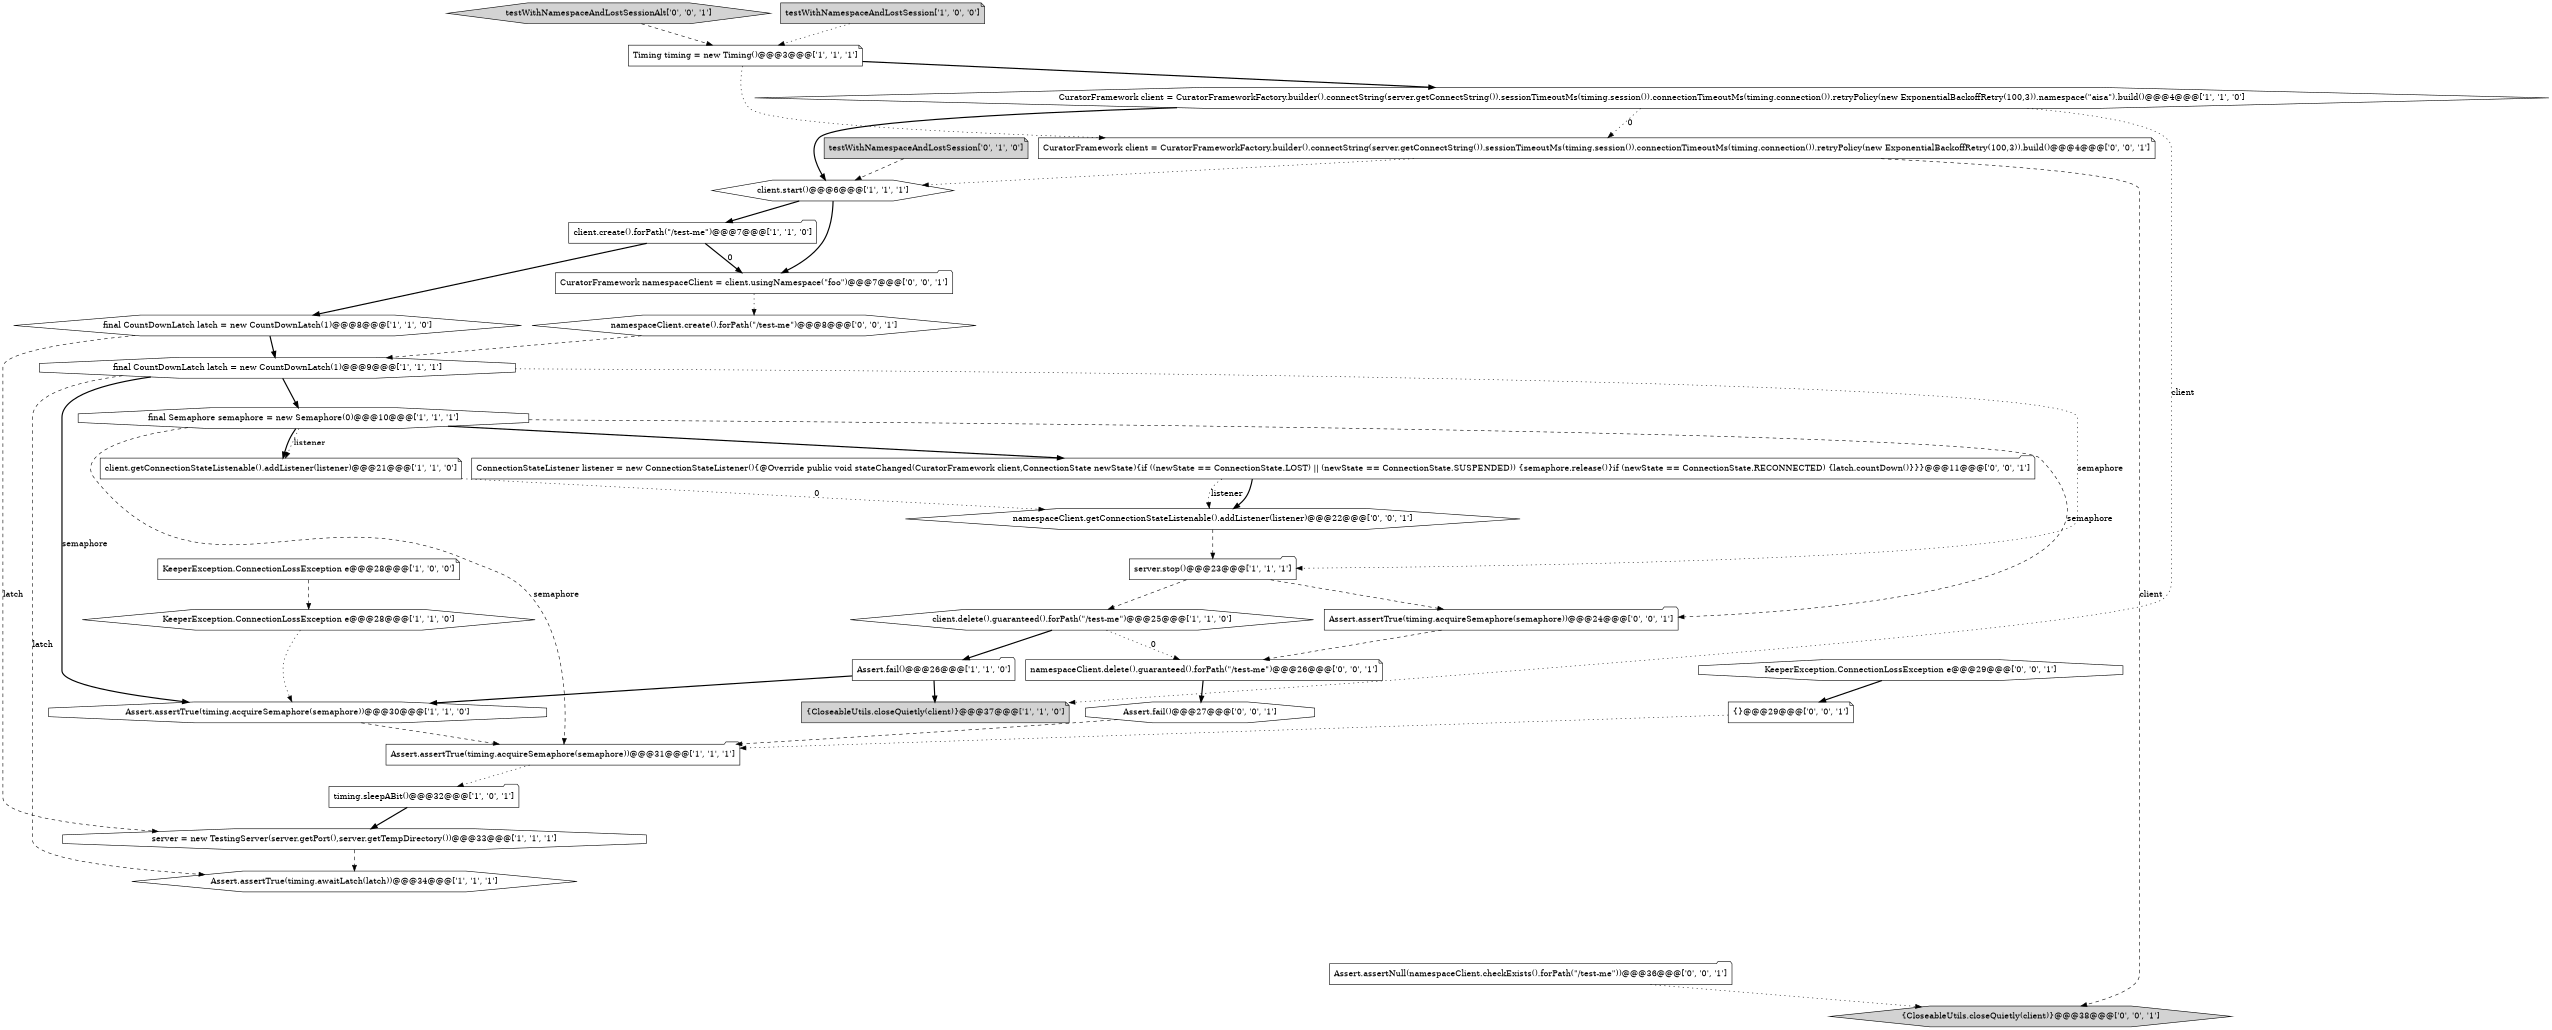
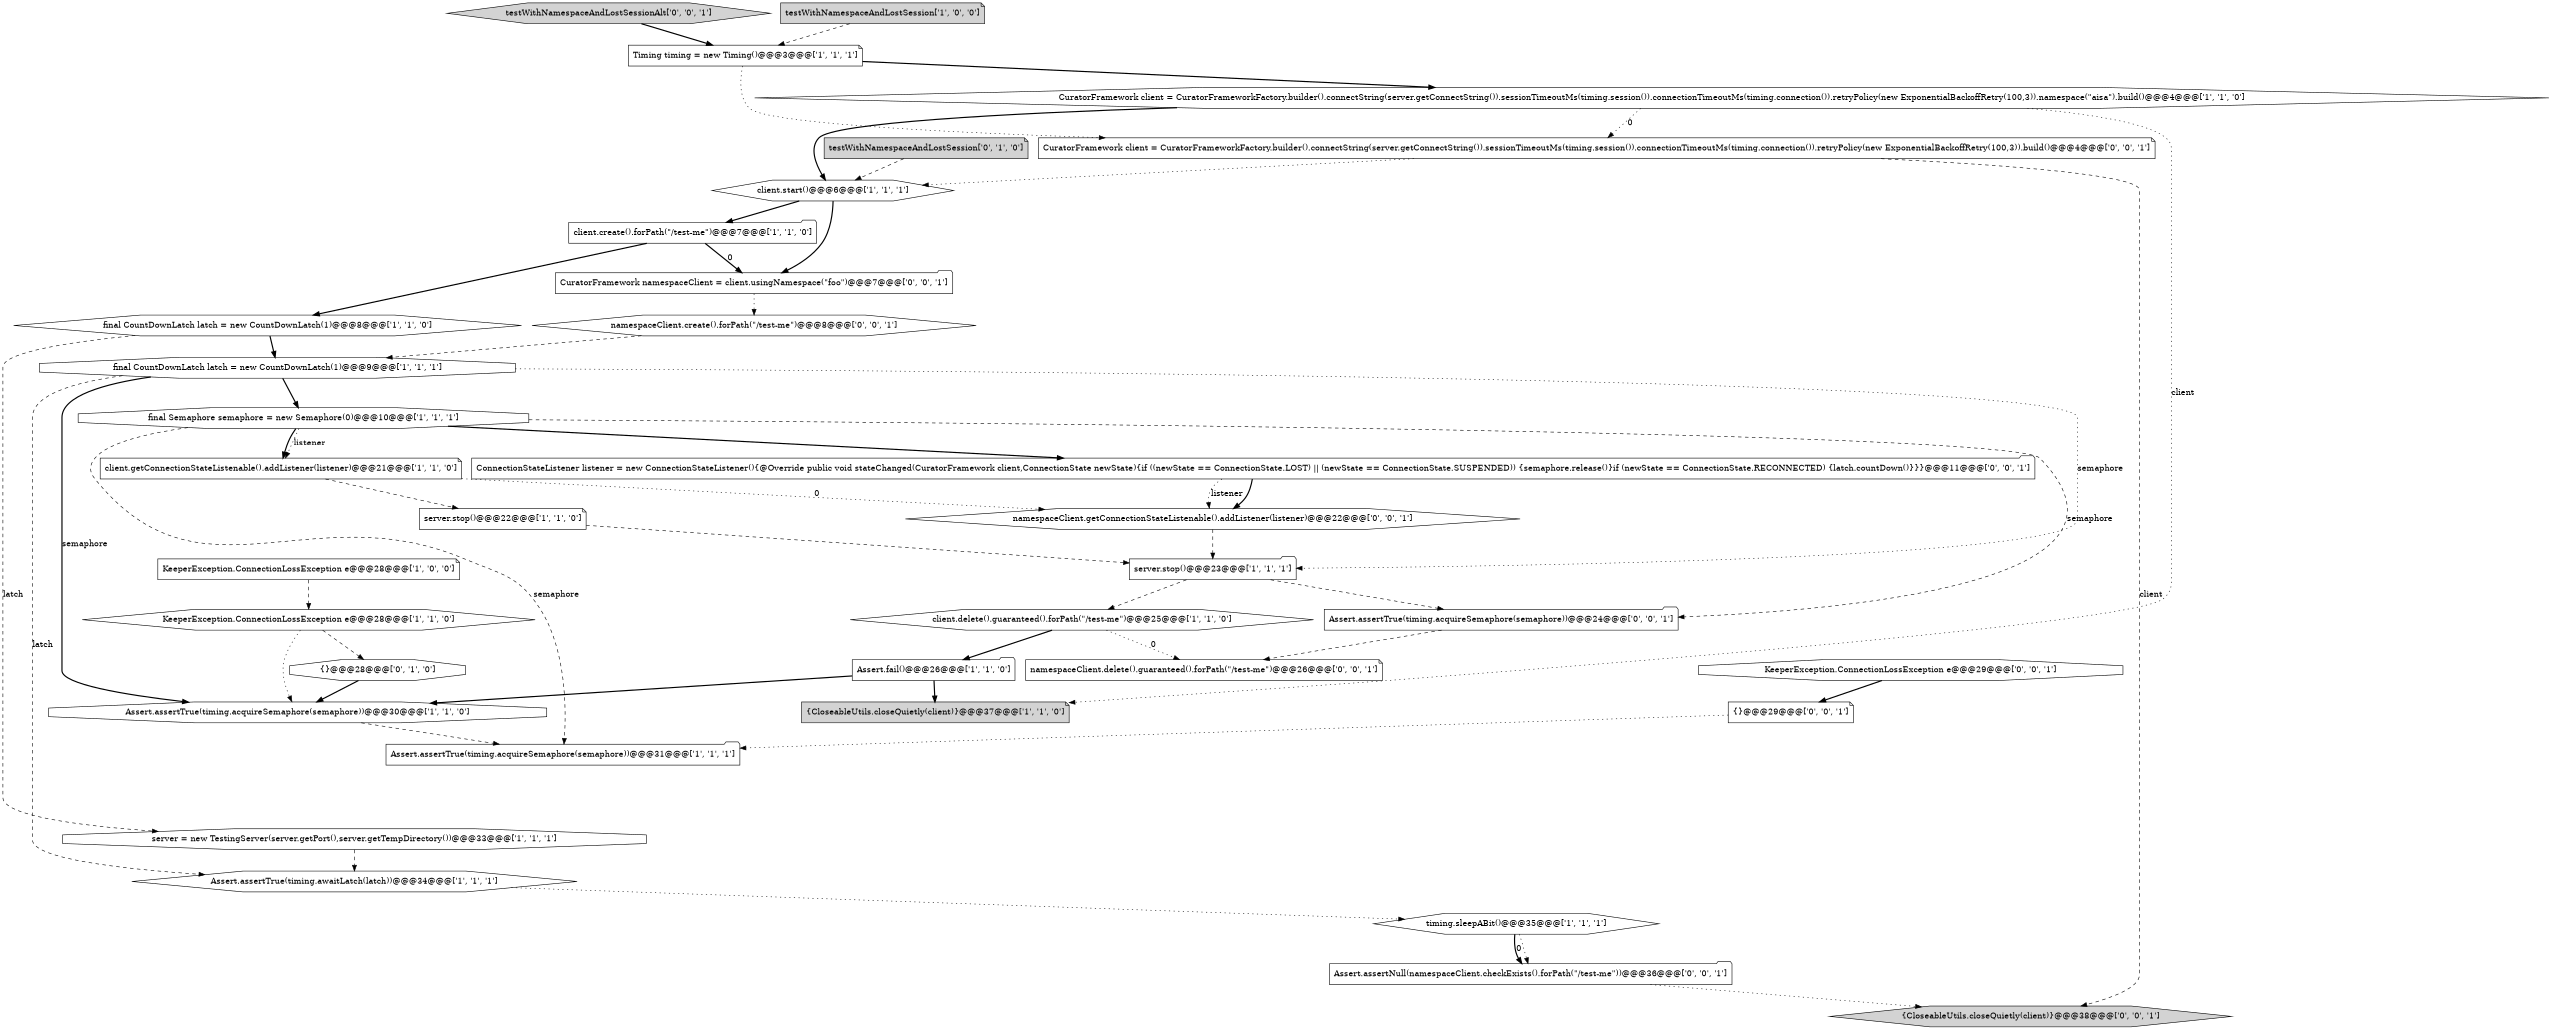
edge "testWithNamespaceAndLostSessionAlt['0', '0', '1']" -> "Timing timing = new Timing()@@@3@@@['1', '1', '1']": style dashed -> bold
edge "testWithNamespaceAndLostSession['1', '0', '0']" -> "Timing timing = new Timing()@@@3@@@['1', '1', '1']": style dotted -> dashed
node "server.stop()@@@22@@@['1', '1', '0']": added
node "{}@@@28@@@['0', '1', '0']": added
node "Assert.fail()@@@27@@@['0', '0', '1']": removed
node "timing.sleepABit()@@@32@@@['1', '0', '1']": removed
node "timing.sleepABit()@@@35@@@['1', '1', '1']": added
